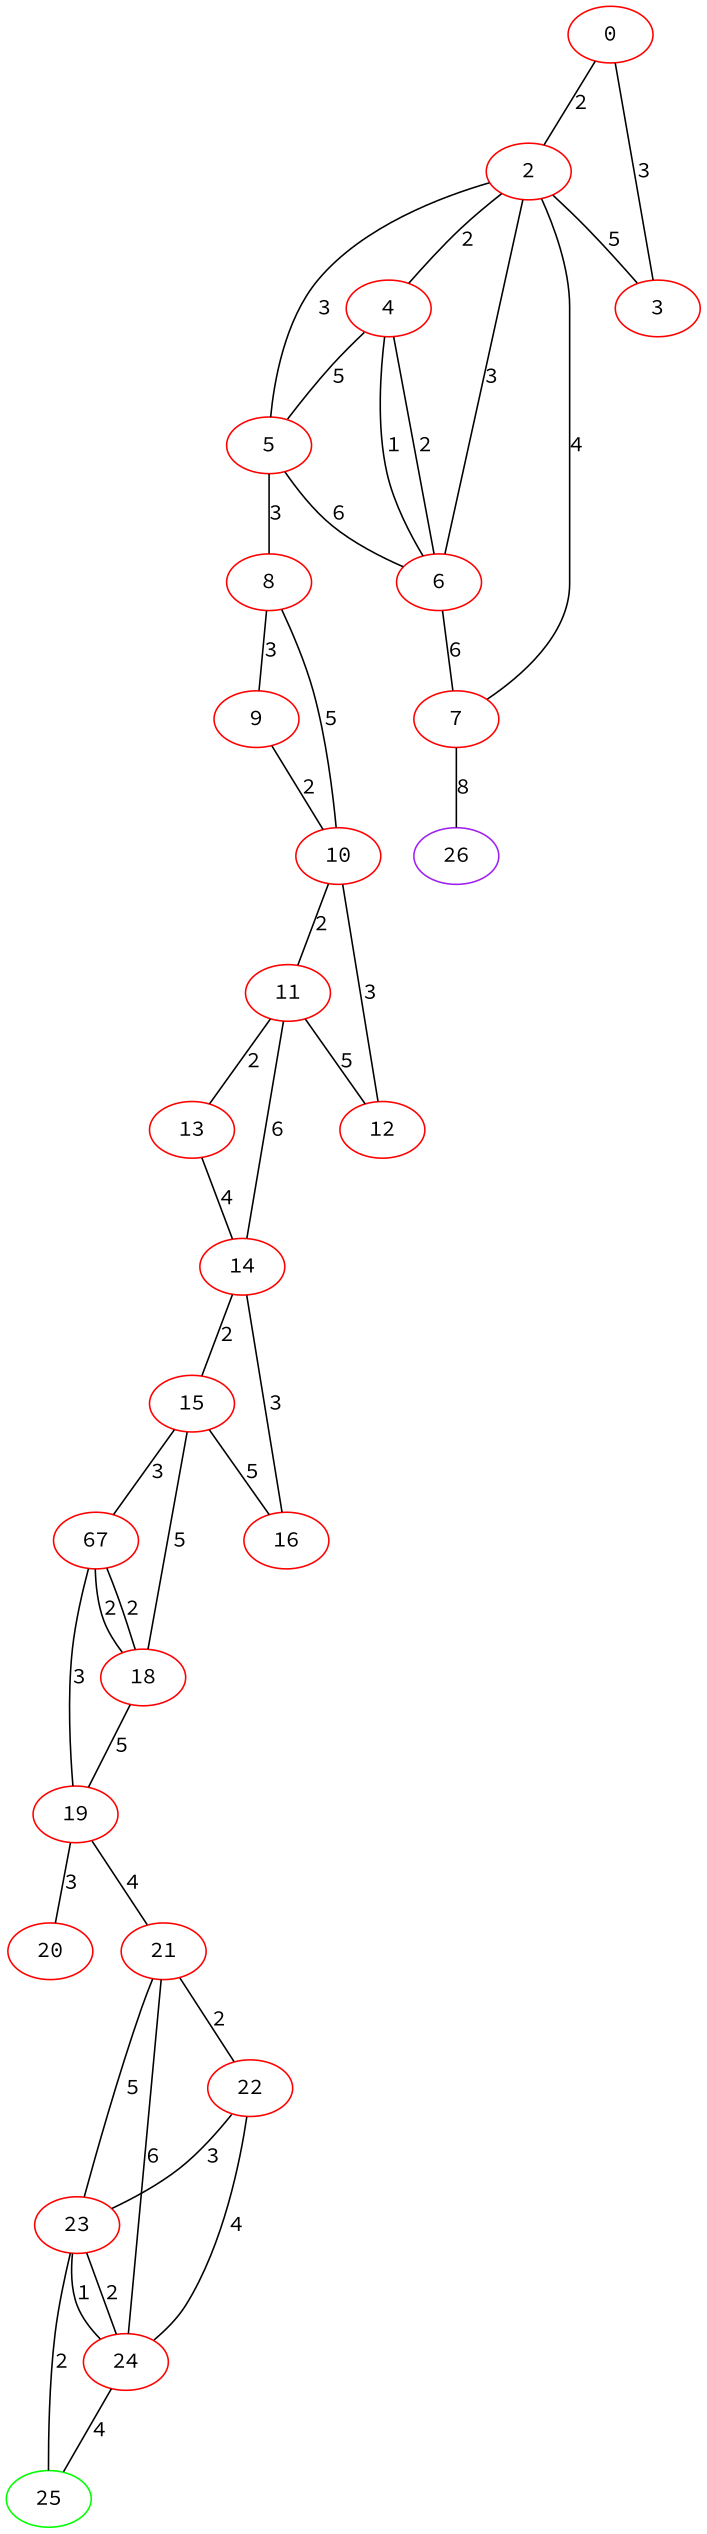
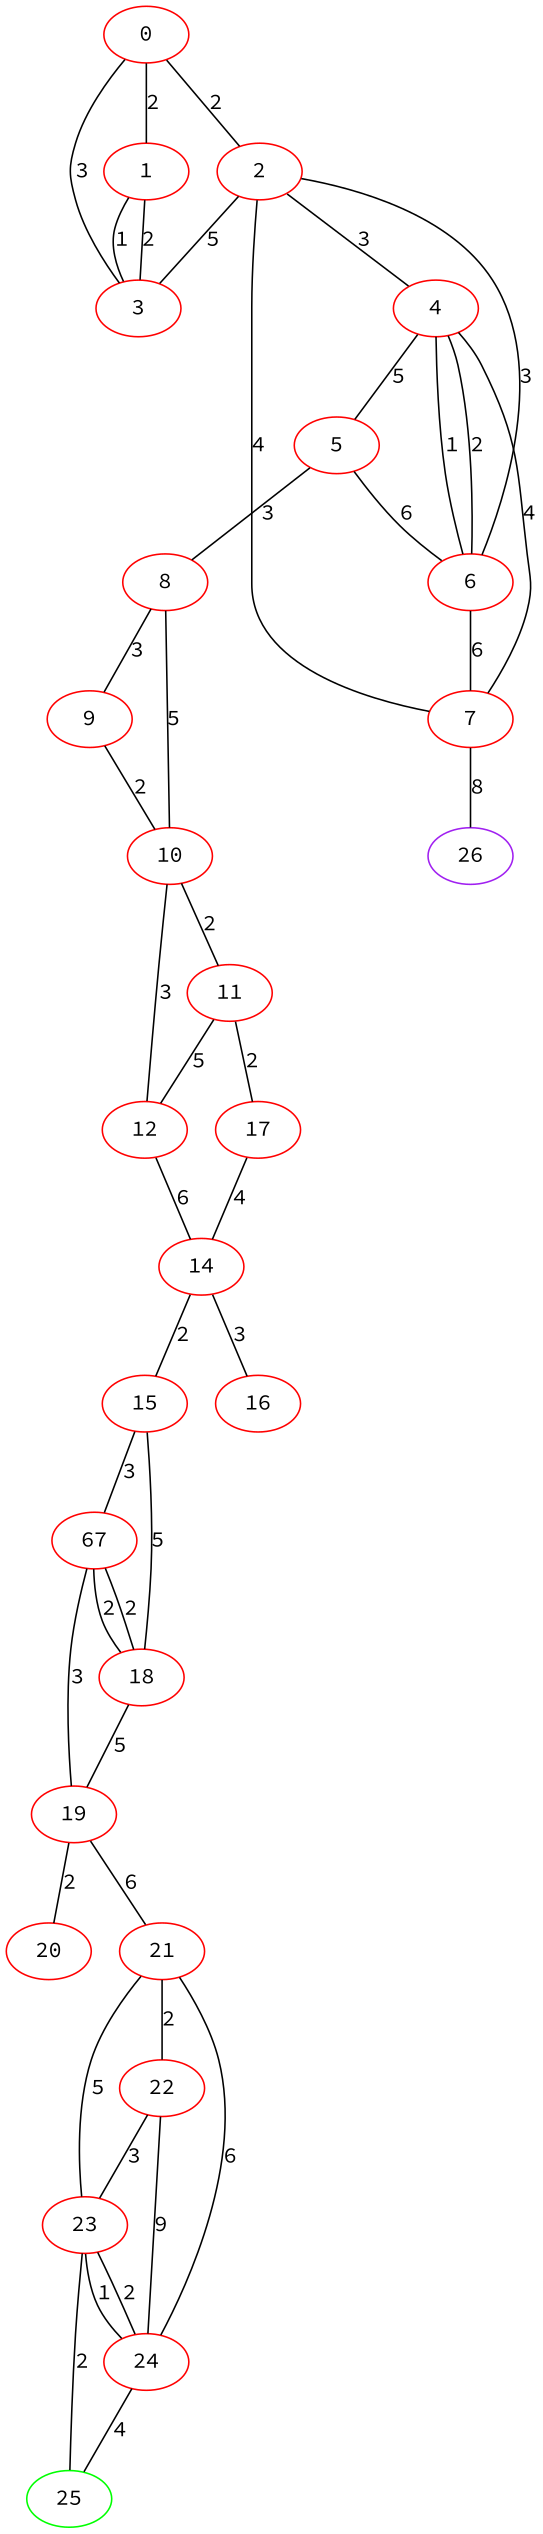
node "1": added
edge "2" -- "4": label "2" -> "3"
edge "2" -- "5": removed, label "3"
edge "4" -- "7": added, label "4"
node "13": label "13" -> "17"
edge "11" -- "14": now "12" -- "14"
edge "15" -- "16": removed, label "5"
edge "19" -- "20": label "3" -> "2"
edge "19" -- "21": label "4" -> "6"
edge "22" -- "24": label "4" -> "9"
